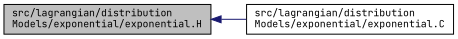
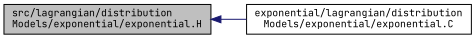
node "src/lagrangian/distribution Models/exponential/exponential.C": label "src/lagrangian/distribution Models/exponential/exponential.C" -> "exponential/lagrangian/distribution Models/exponential/exponential.C"
